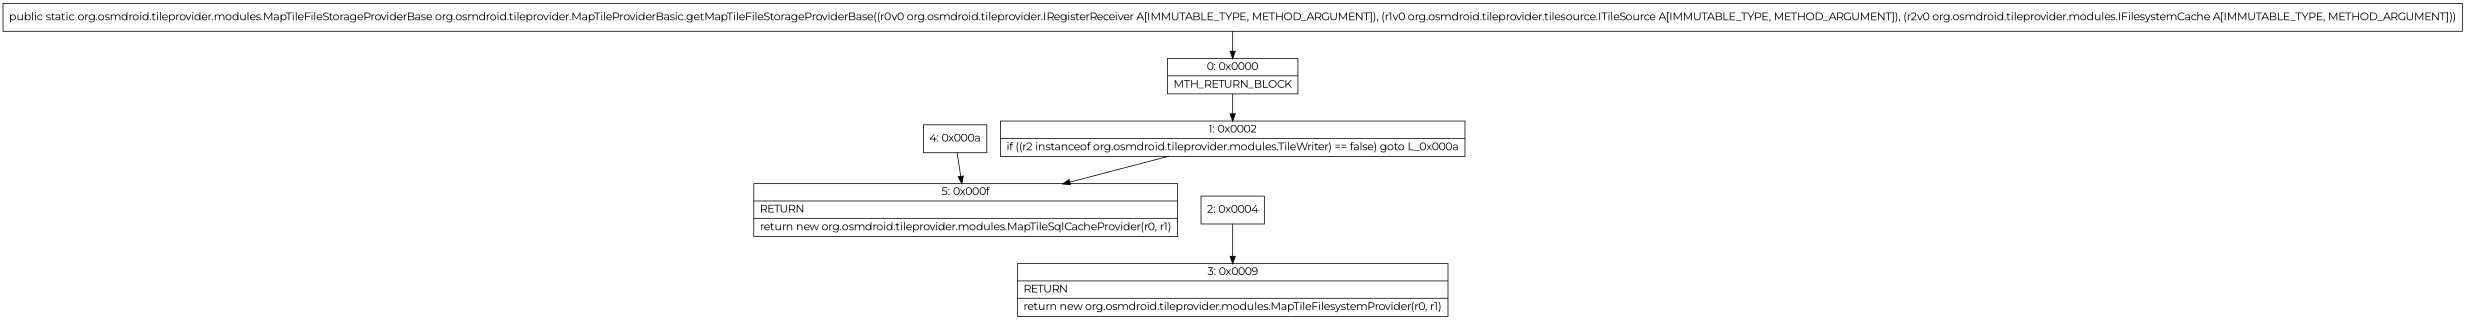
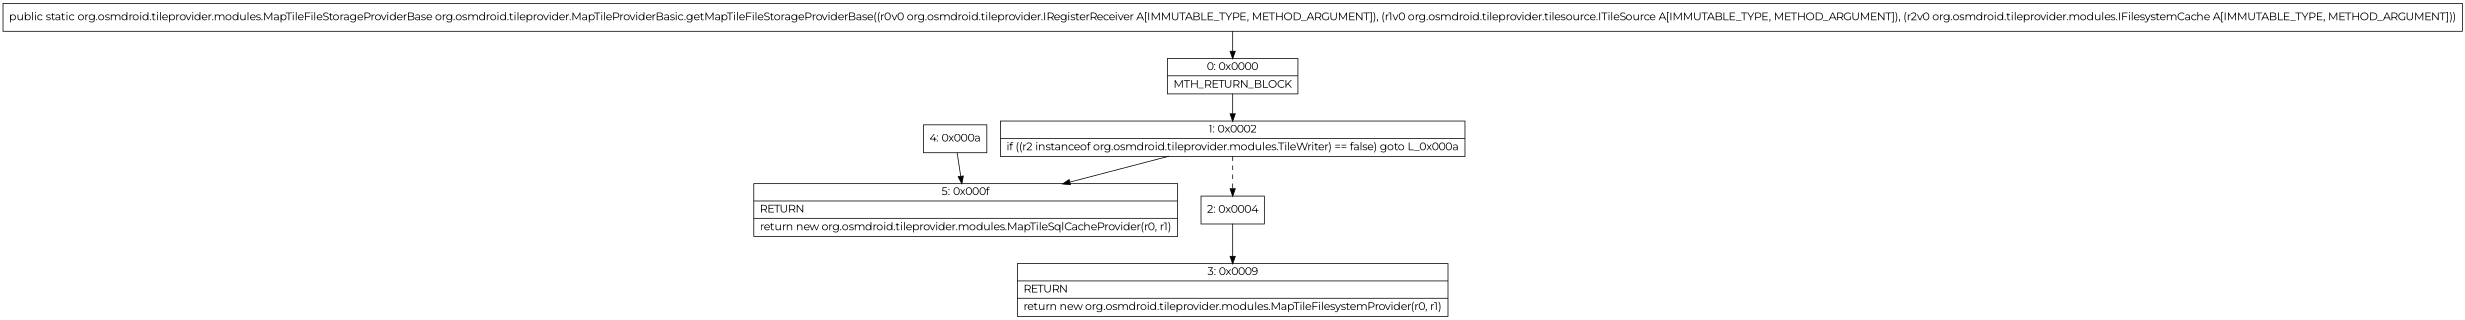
edge "1: 0x0002" -> "2: 0x0004": added
